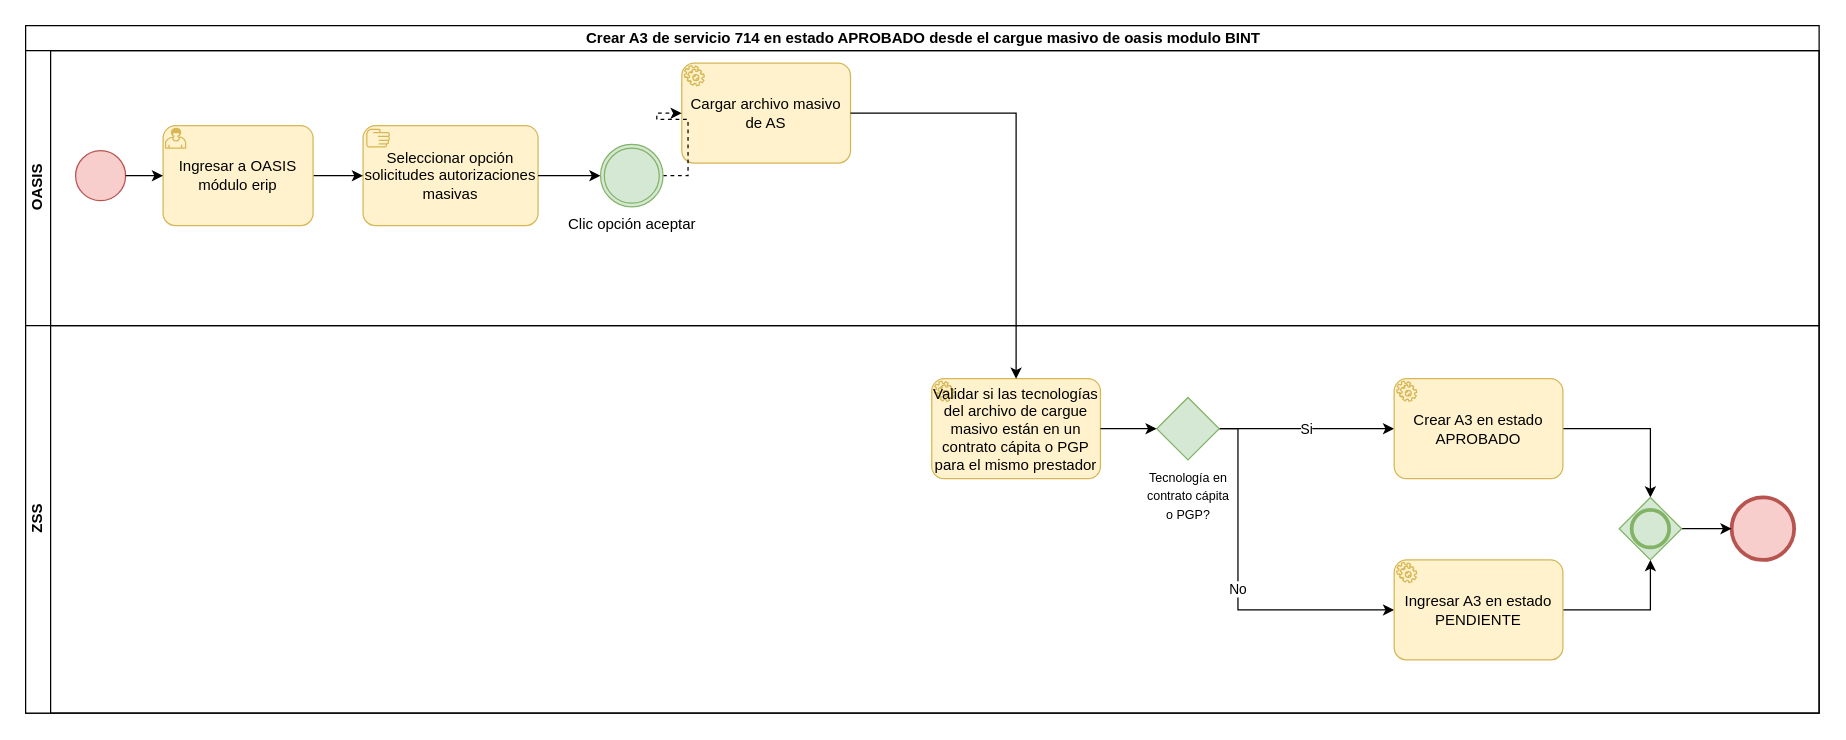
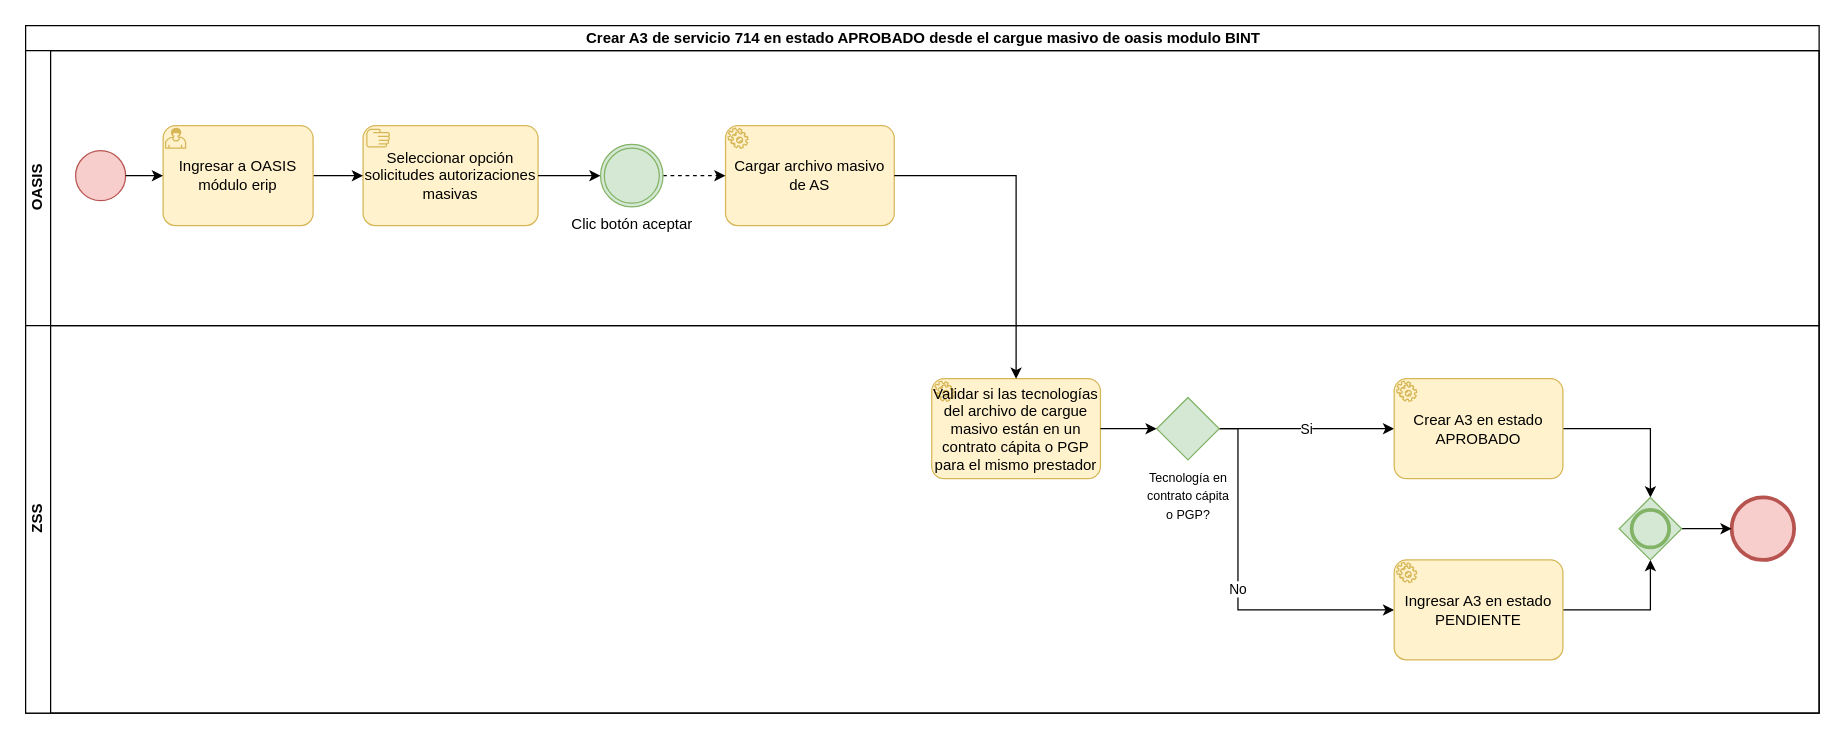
node "Cargar archivo masivo de AS": moved (766, 113) -> (810, 176)
node "Clic opción aceptar": label "Clic opción aceptar" -> "Clic botón aceptar"
